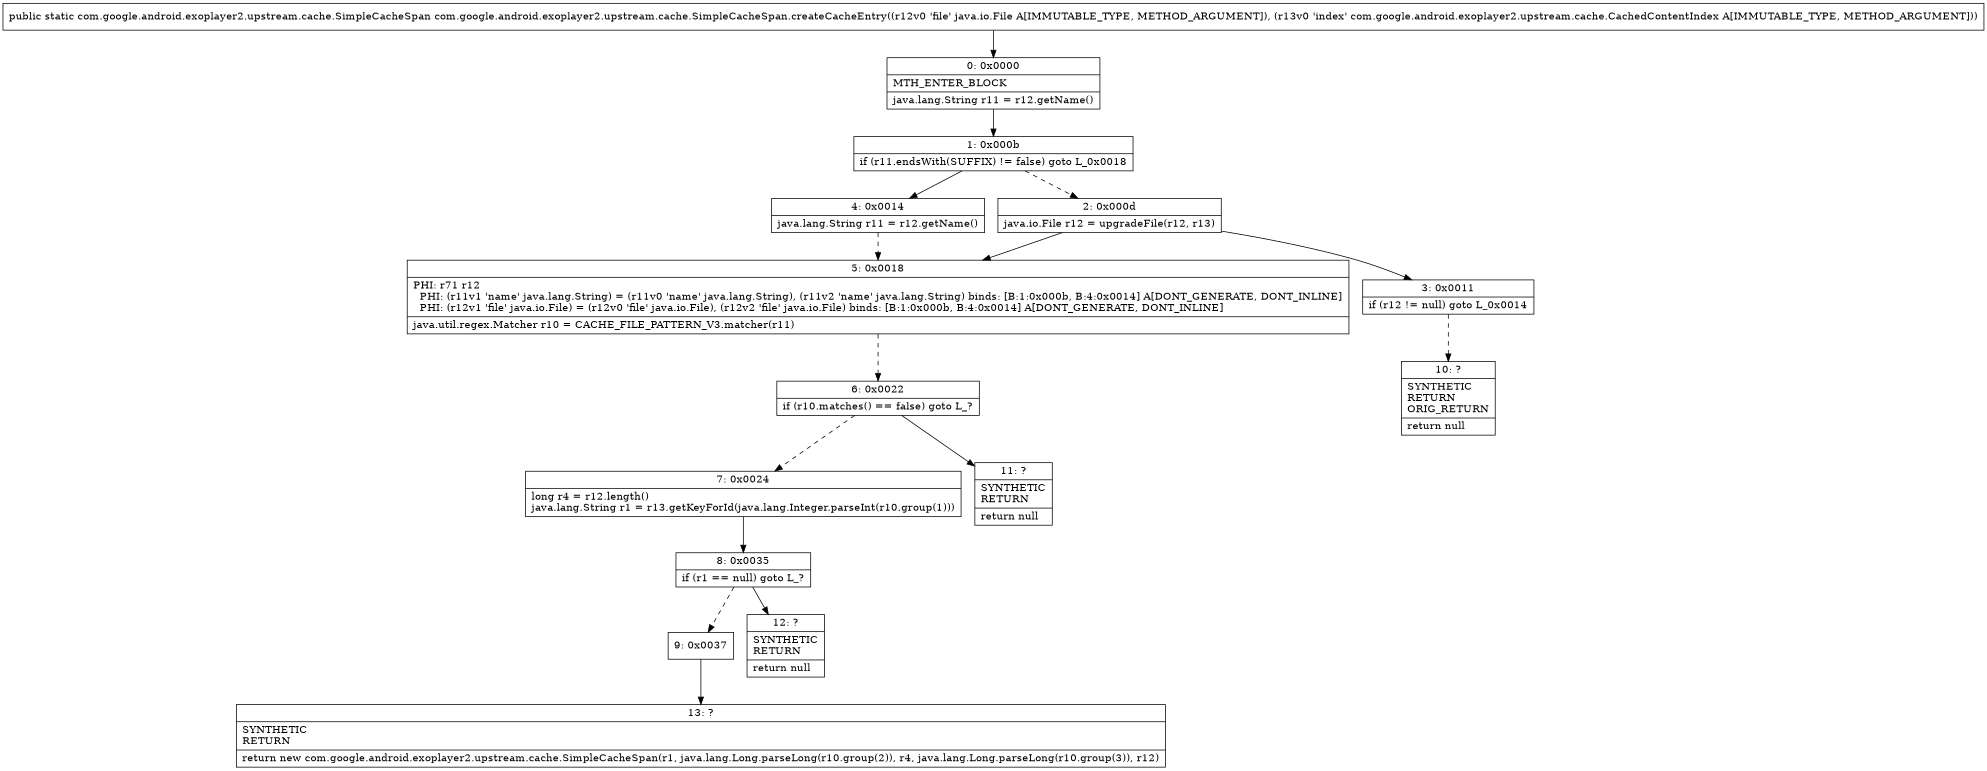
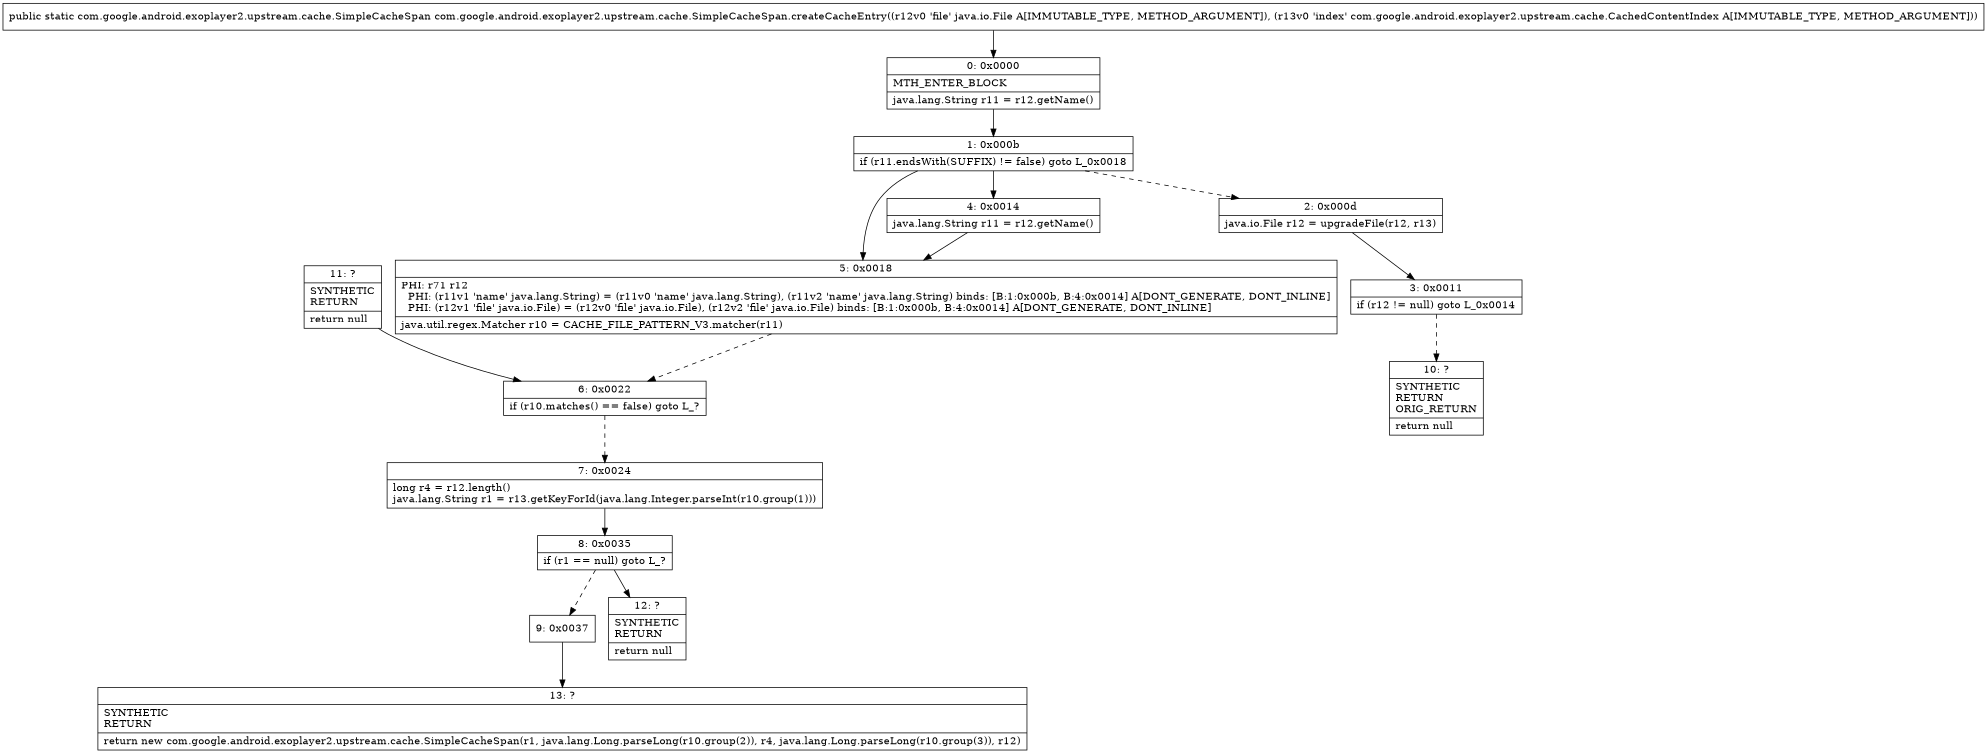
edge "4: 0x0014" -> "5: 0x0018": style dashed -> solid
edge "2: 0x000d" -> "5: 0x0018": now "1: 0x000b" -> "5: 0x0018"
edge "6: 0x0022" -> "11: ?": reversed
